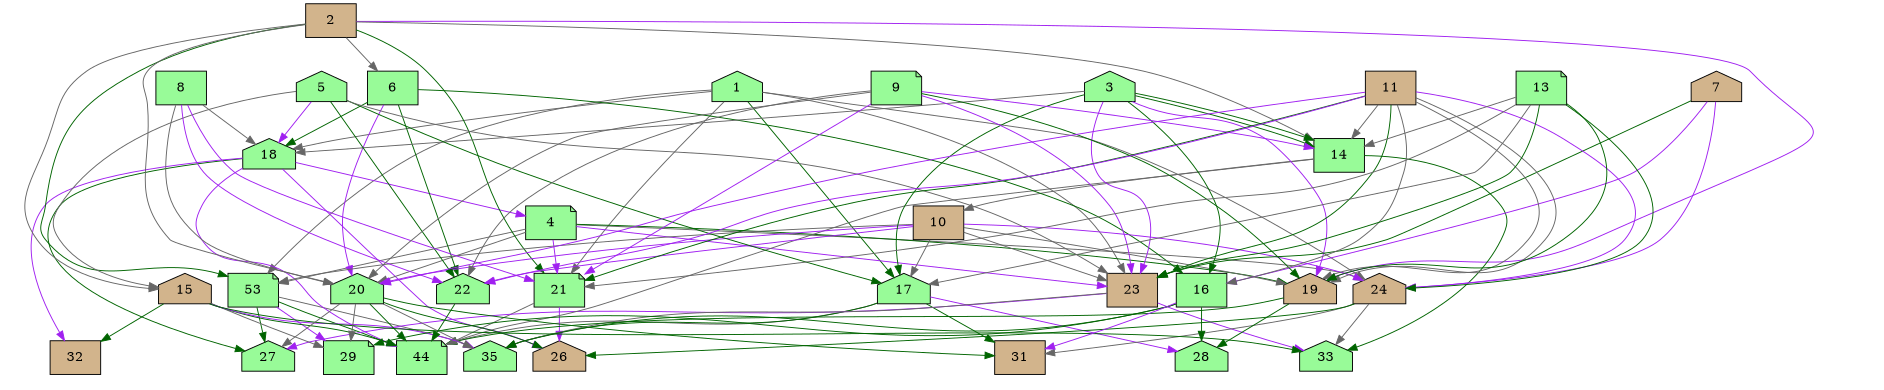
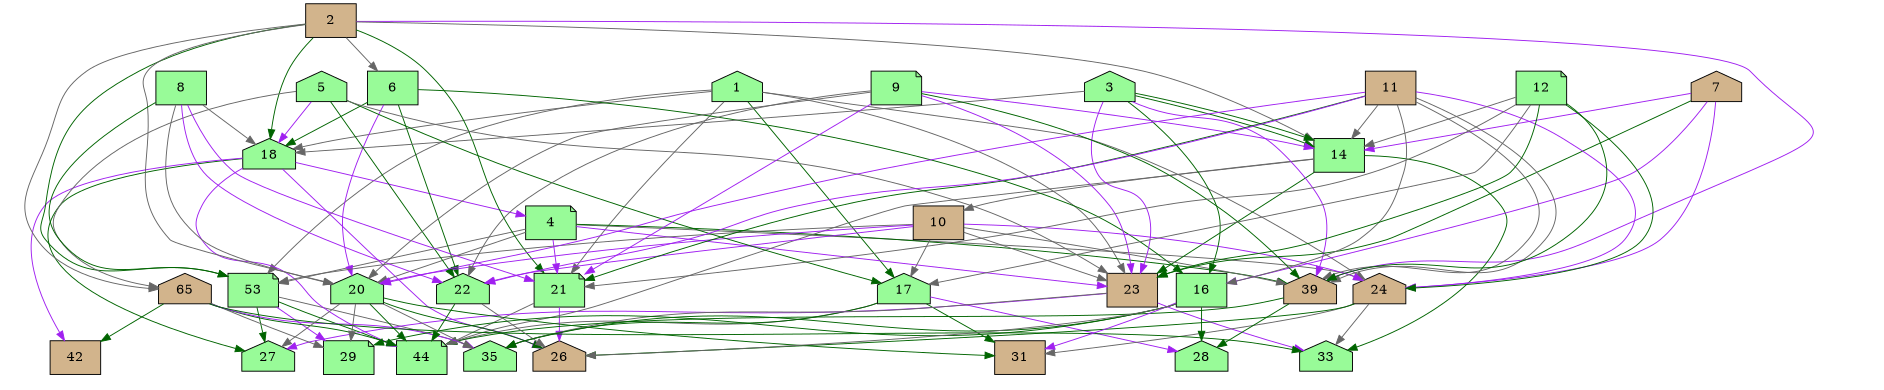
edge "2" -> "18": added
node "13": label "13" -> "12"
edge "7" -> "14": added
edge "3" -> "17": removed
edge "8" -> "53": added
edge "11" -> "23": now "14" -> "23"
node "15": label "15" -> "65"
node "19": label "19" -> "39"
edge "22" -> "26": added
edge "16" -> "26": added
node "32": label "32" -> "42"
